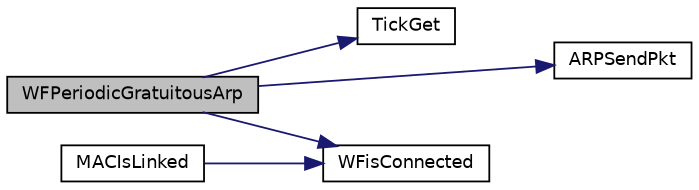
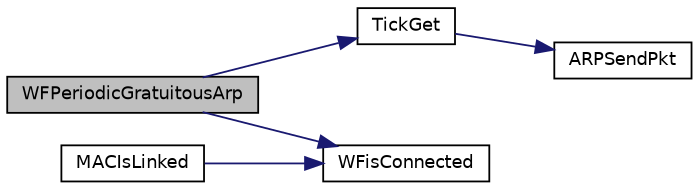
edge "WFPeriodicGratuitousArp" -> "ARPSendPkt": now "TickGet" -> "ARPSendPkt"
